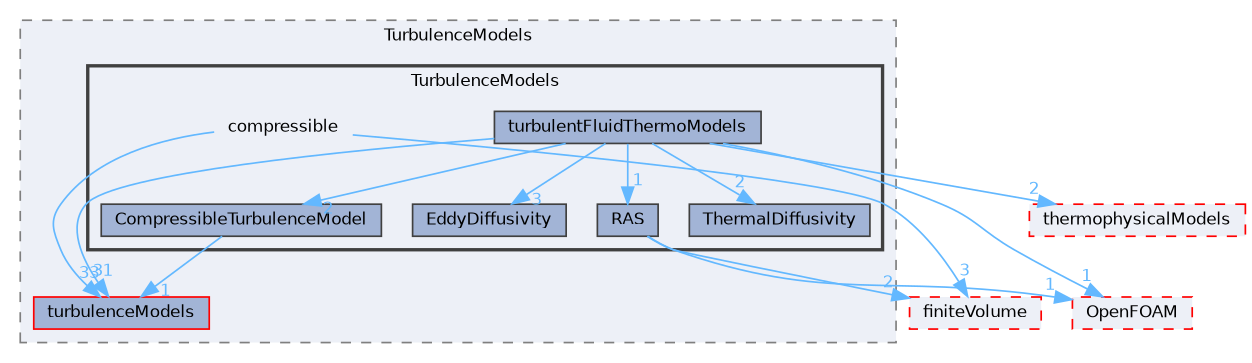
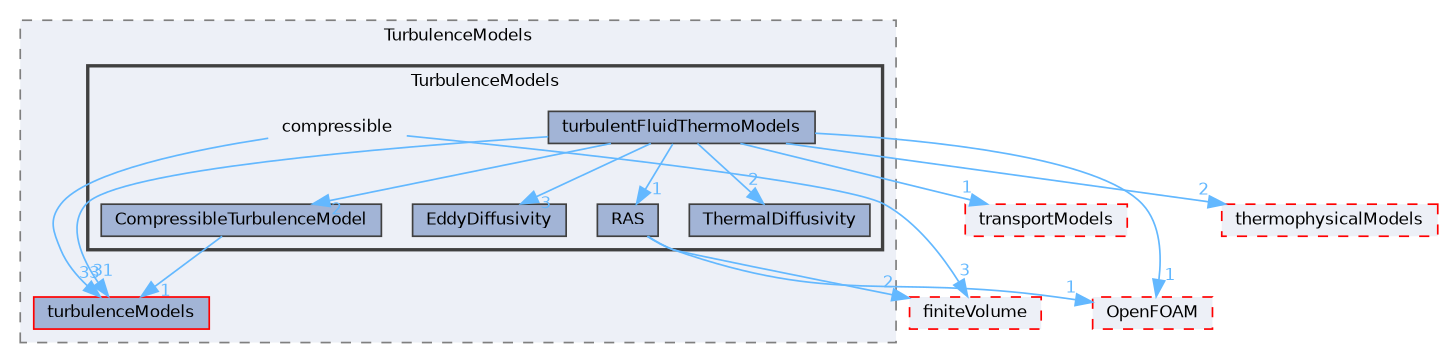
node "transportModels": added
